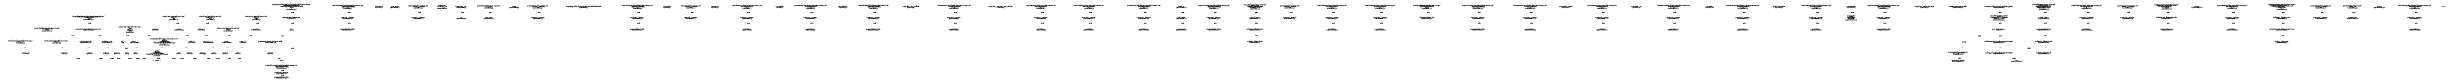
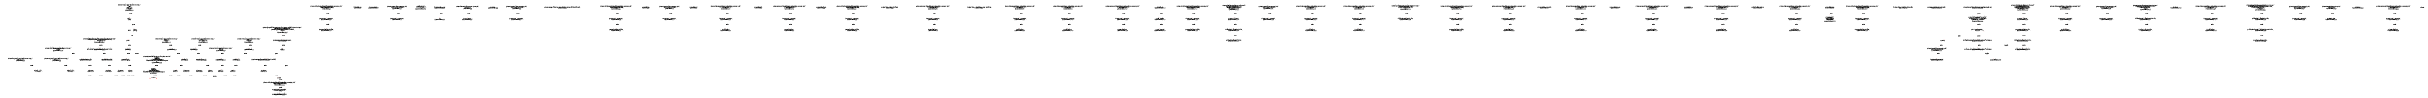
node "3_ end_if": added
